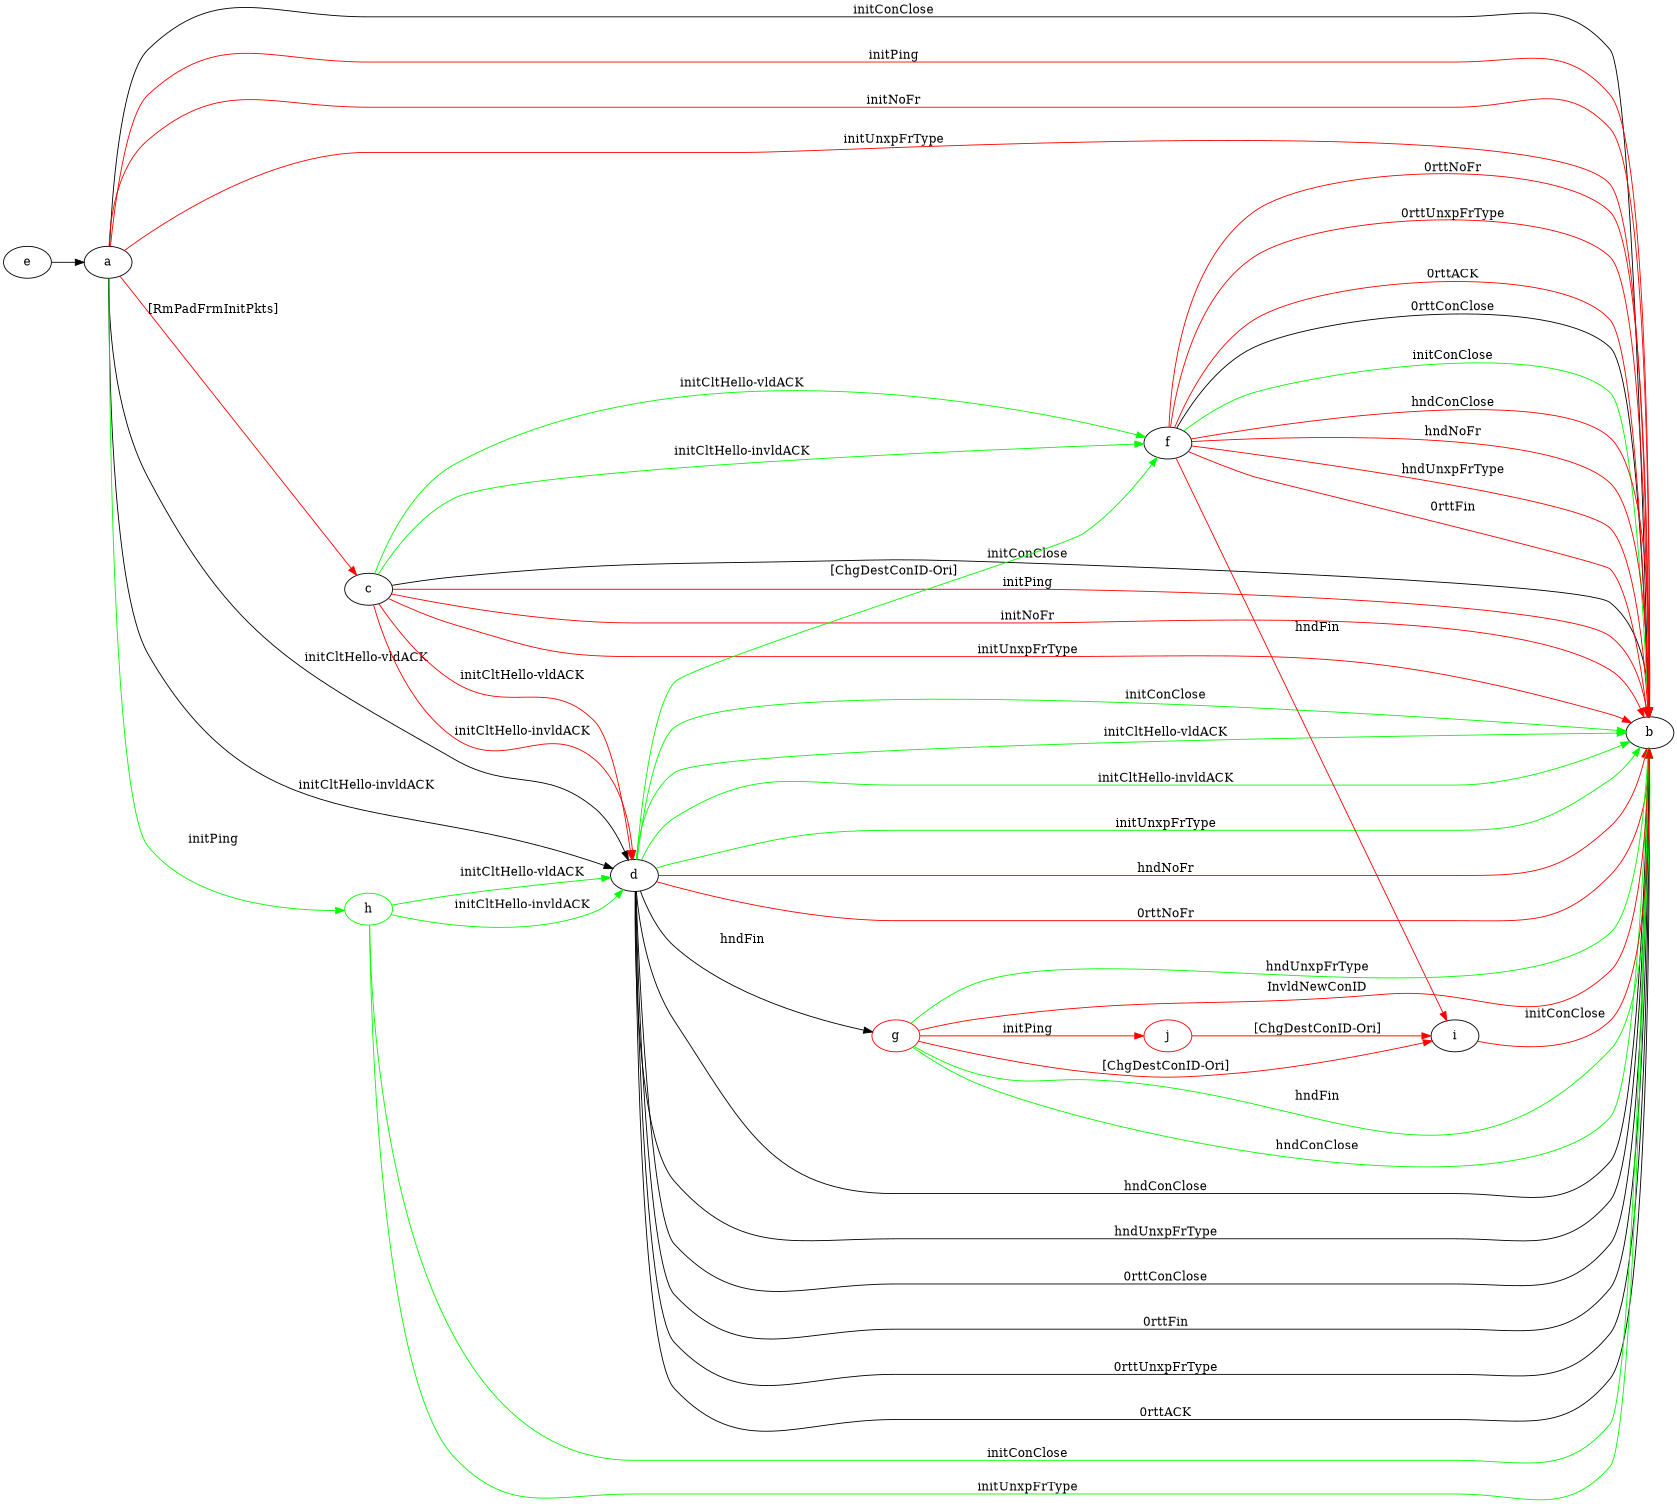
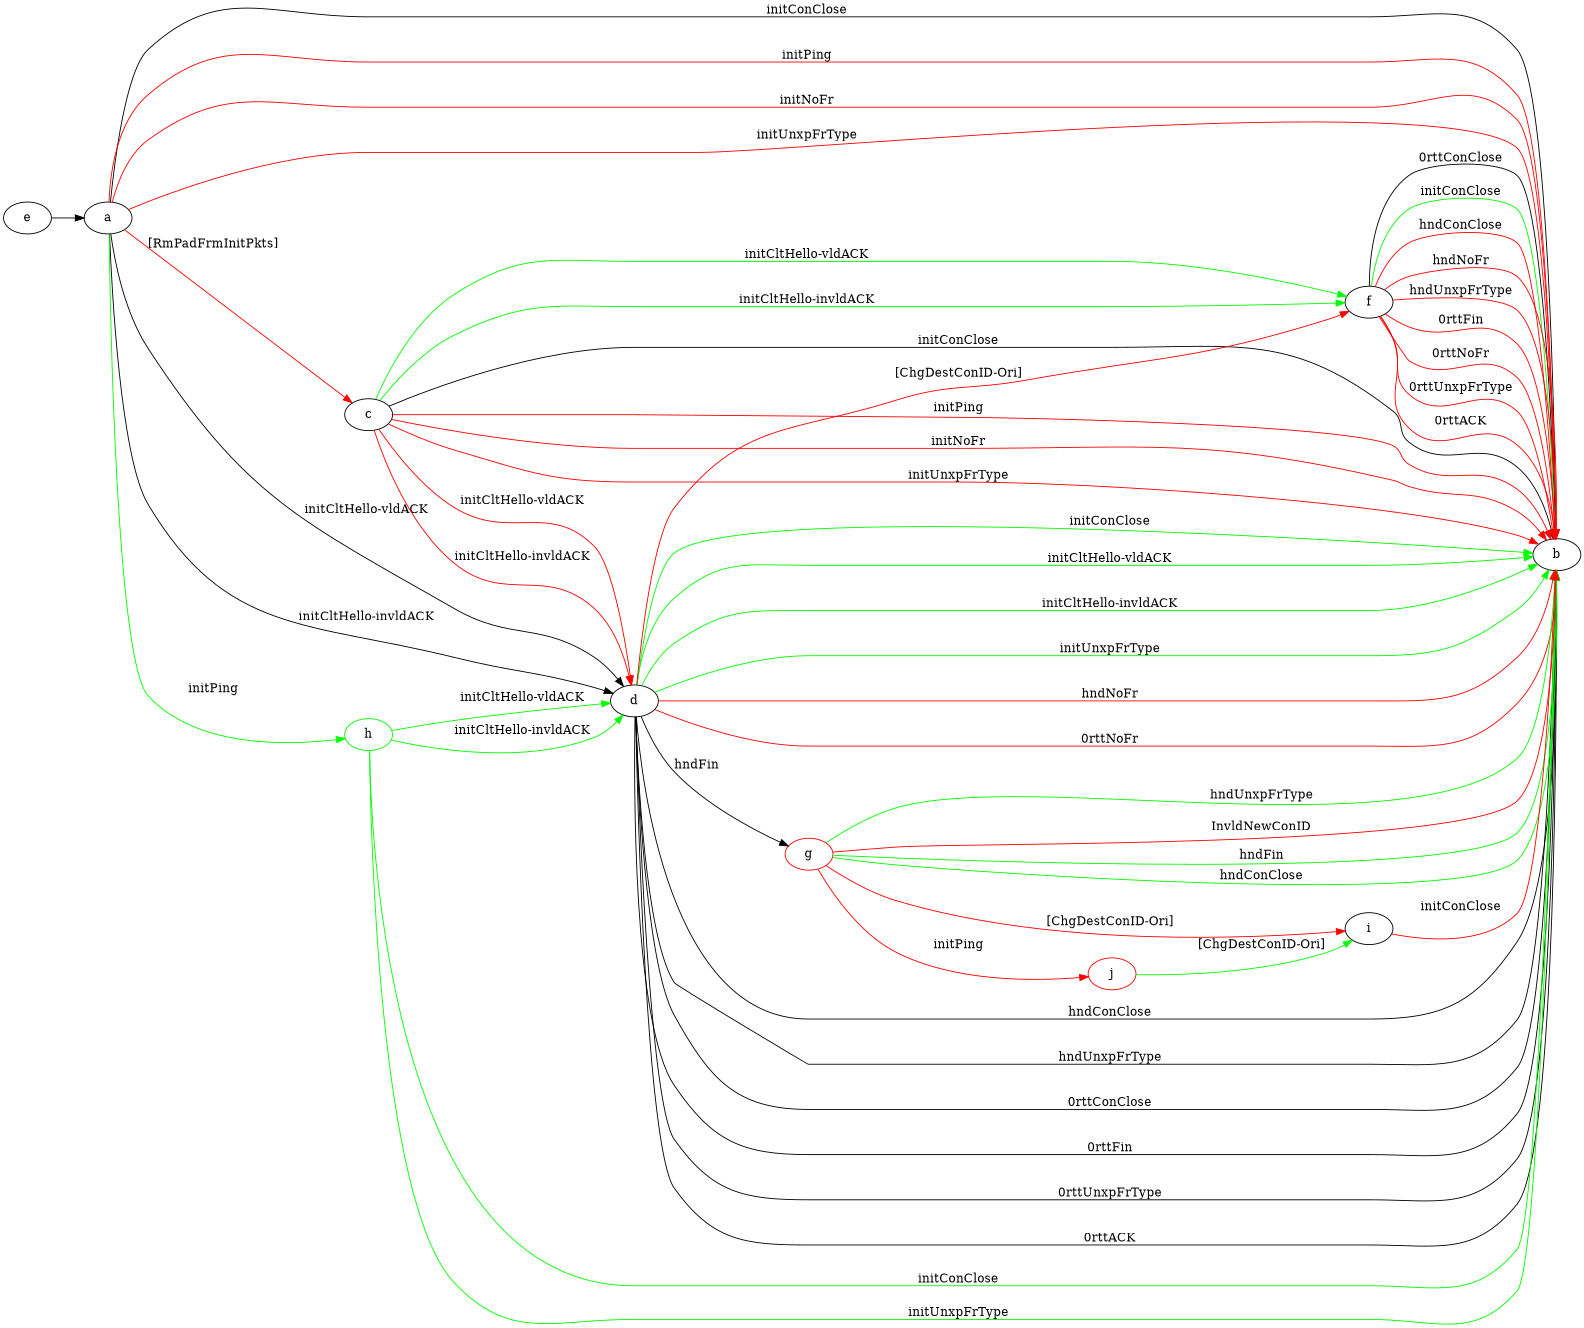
edge "d" -> "f": color green -> red
edge "f" -> "i": removed, label "hndFin"
edge "j" -> "i": color red -> green
